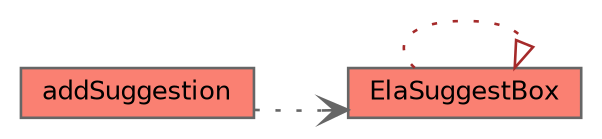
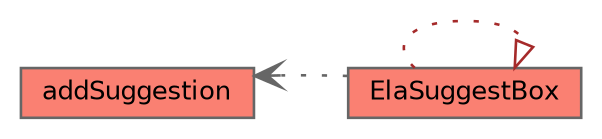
edge "addSuggestion" -> "ElaSuggestBox": reversed
